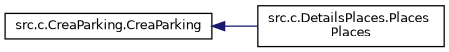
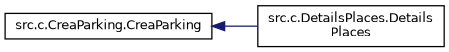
node "src.c.DetailsPlaces.Places Places": label "src.c.DetailsPlaces.Places Places" -> "src.c.DetailsPlaces.Details Places"
